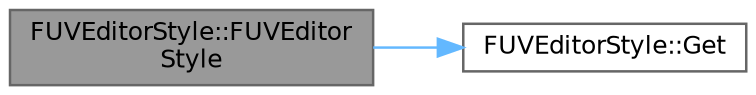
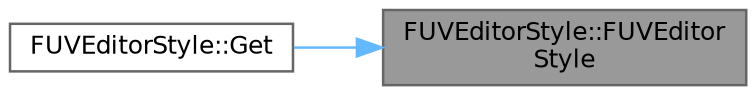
edge "FUVEditorStyle::FUVEditor Style" -> "FUVEditorStyle::Get": reversed
